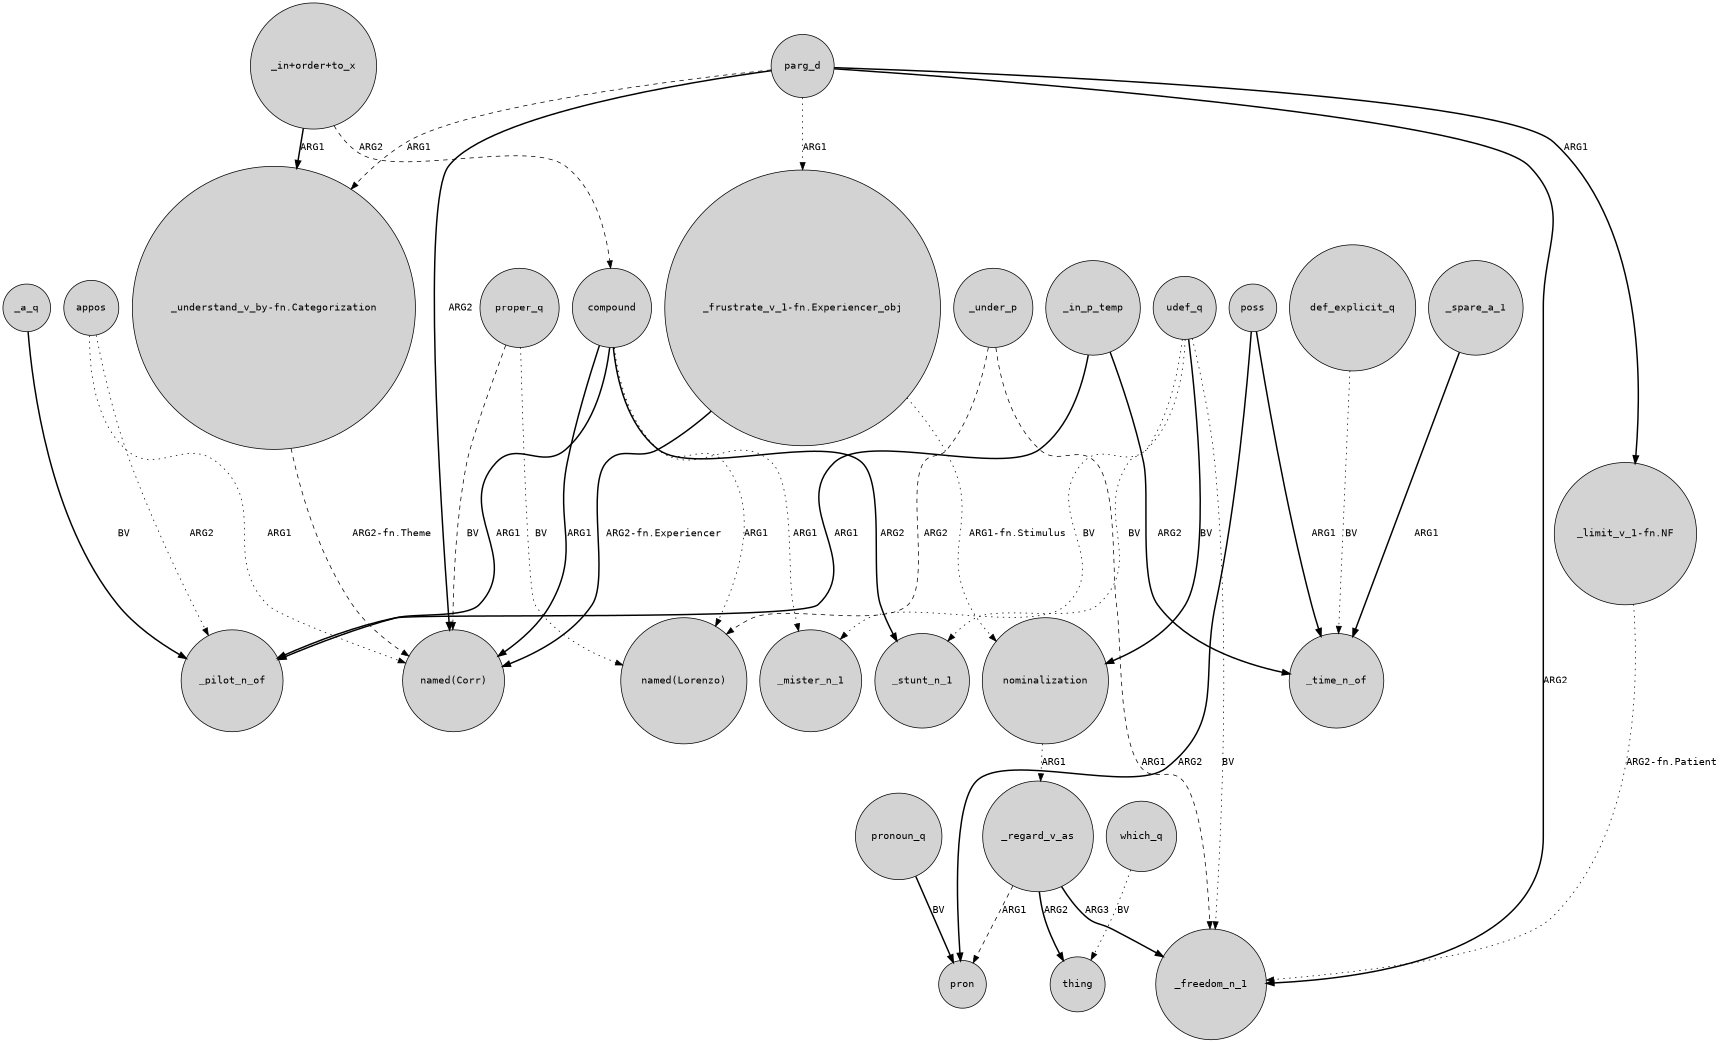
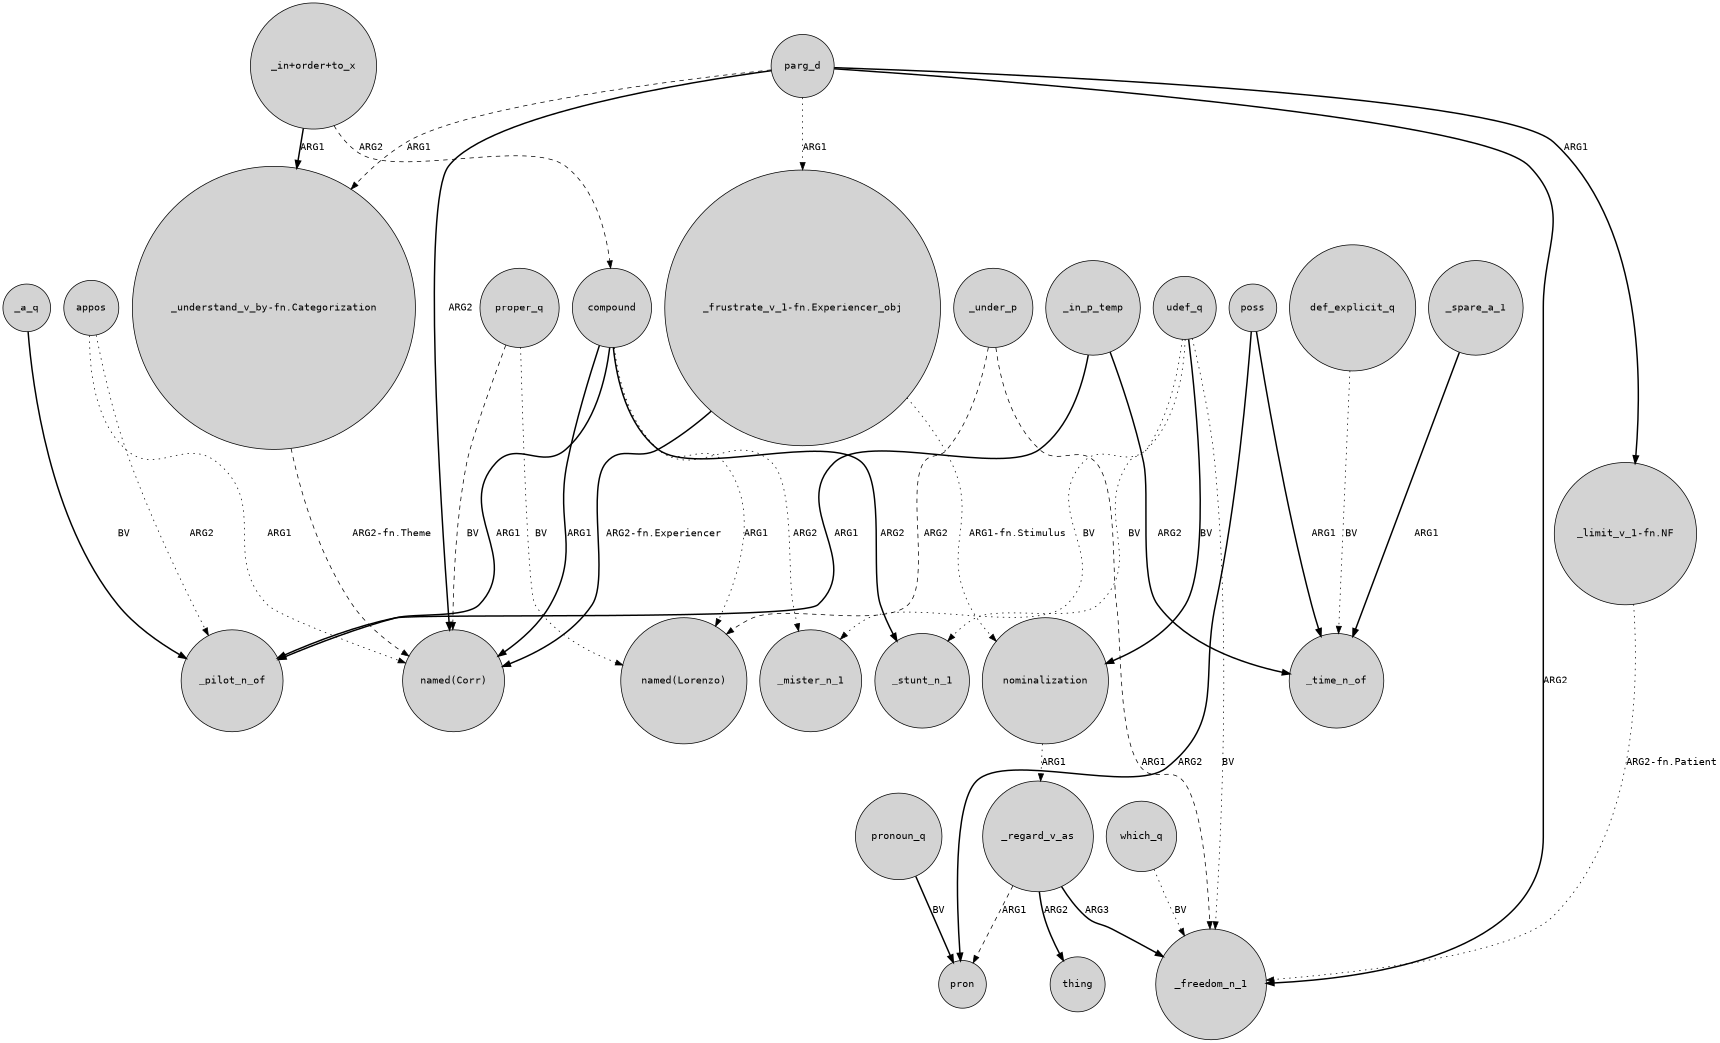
edge "compound" -> "_mister_n_1": label "ARG1" -> "ARG2"
edge "which_q" -> "thing": now "which_q" -> "_freedom_n_1"
